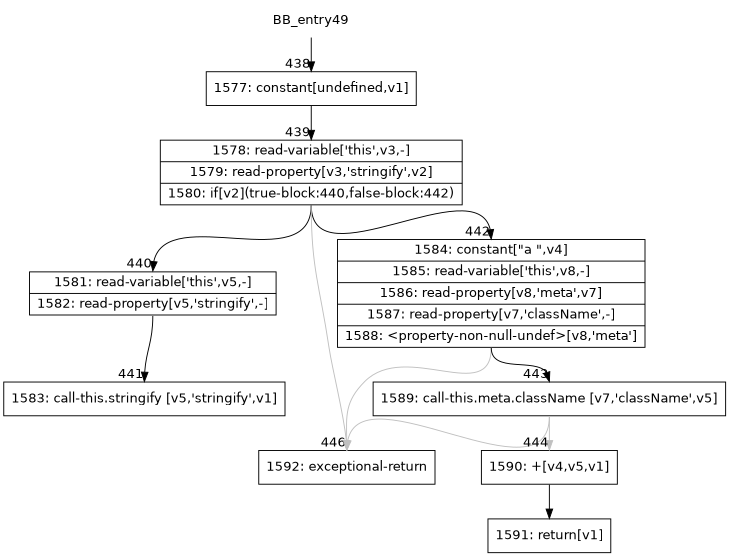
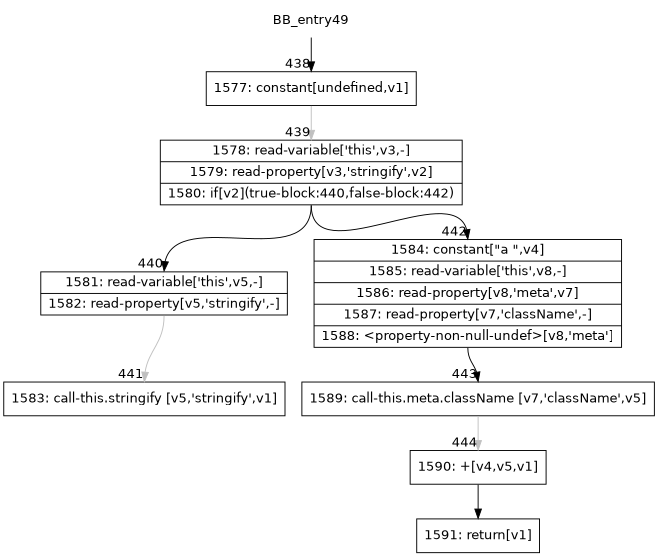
edge "1577: constant[undefined,v1]" -> "1578: read-variable['this',v3,-]": color black -> gray
edge "1581: read-variable['this',v5,-]" -> "1583: call-this.stringify [v5,'stringify',v1]": color black -> gray
node "1592: exceptional-return": removed
